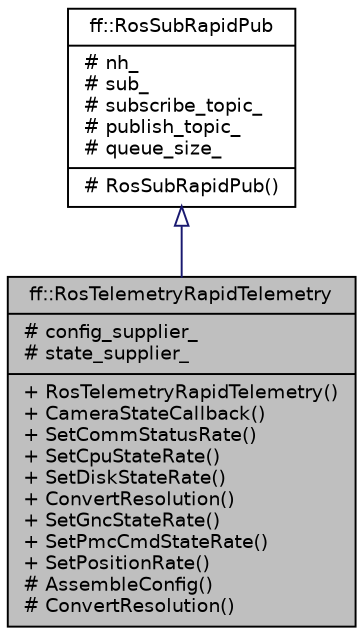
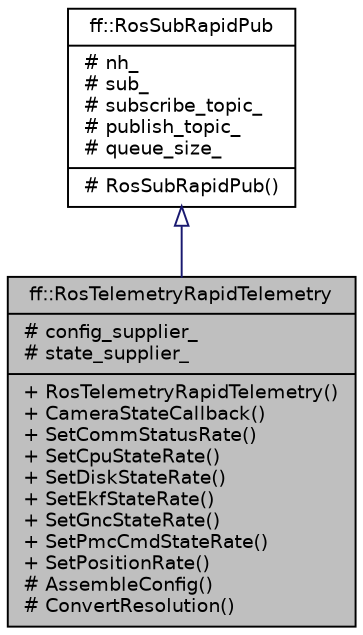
node "ff::RosTelemetryRapidTelemetry": text "+ ConvertResolution()" -> "+ SetEkfStateRate()"
